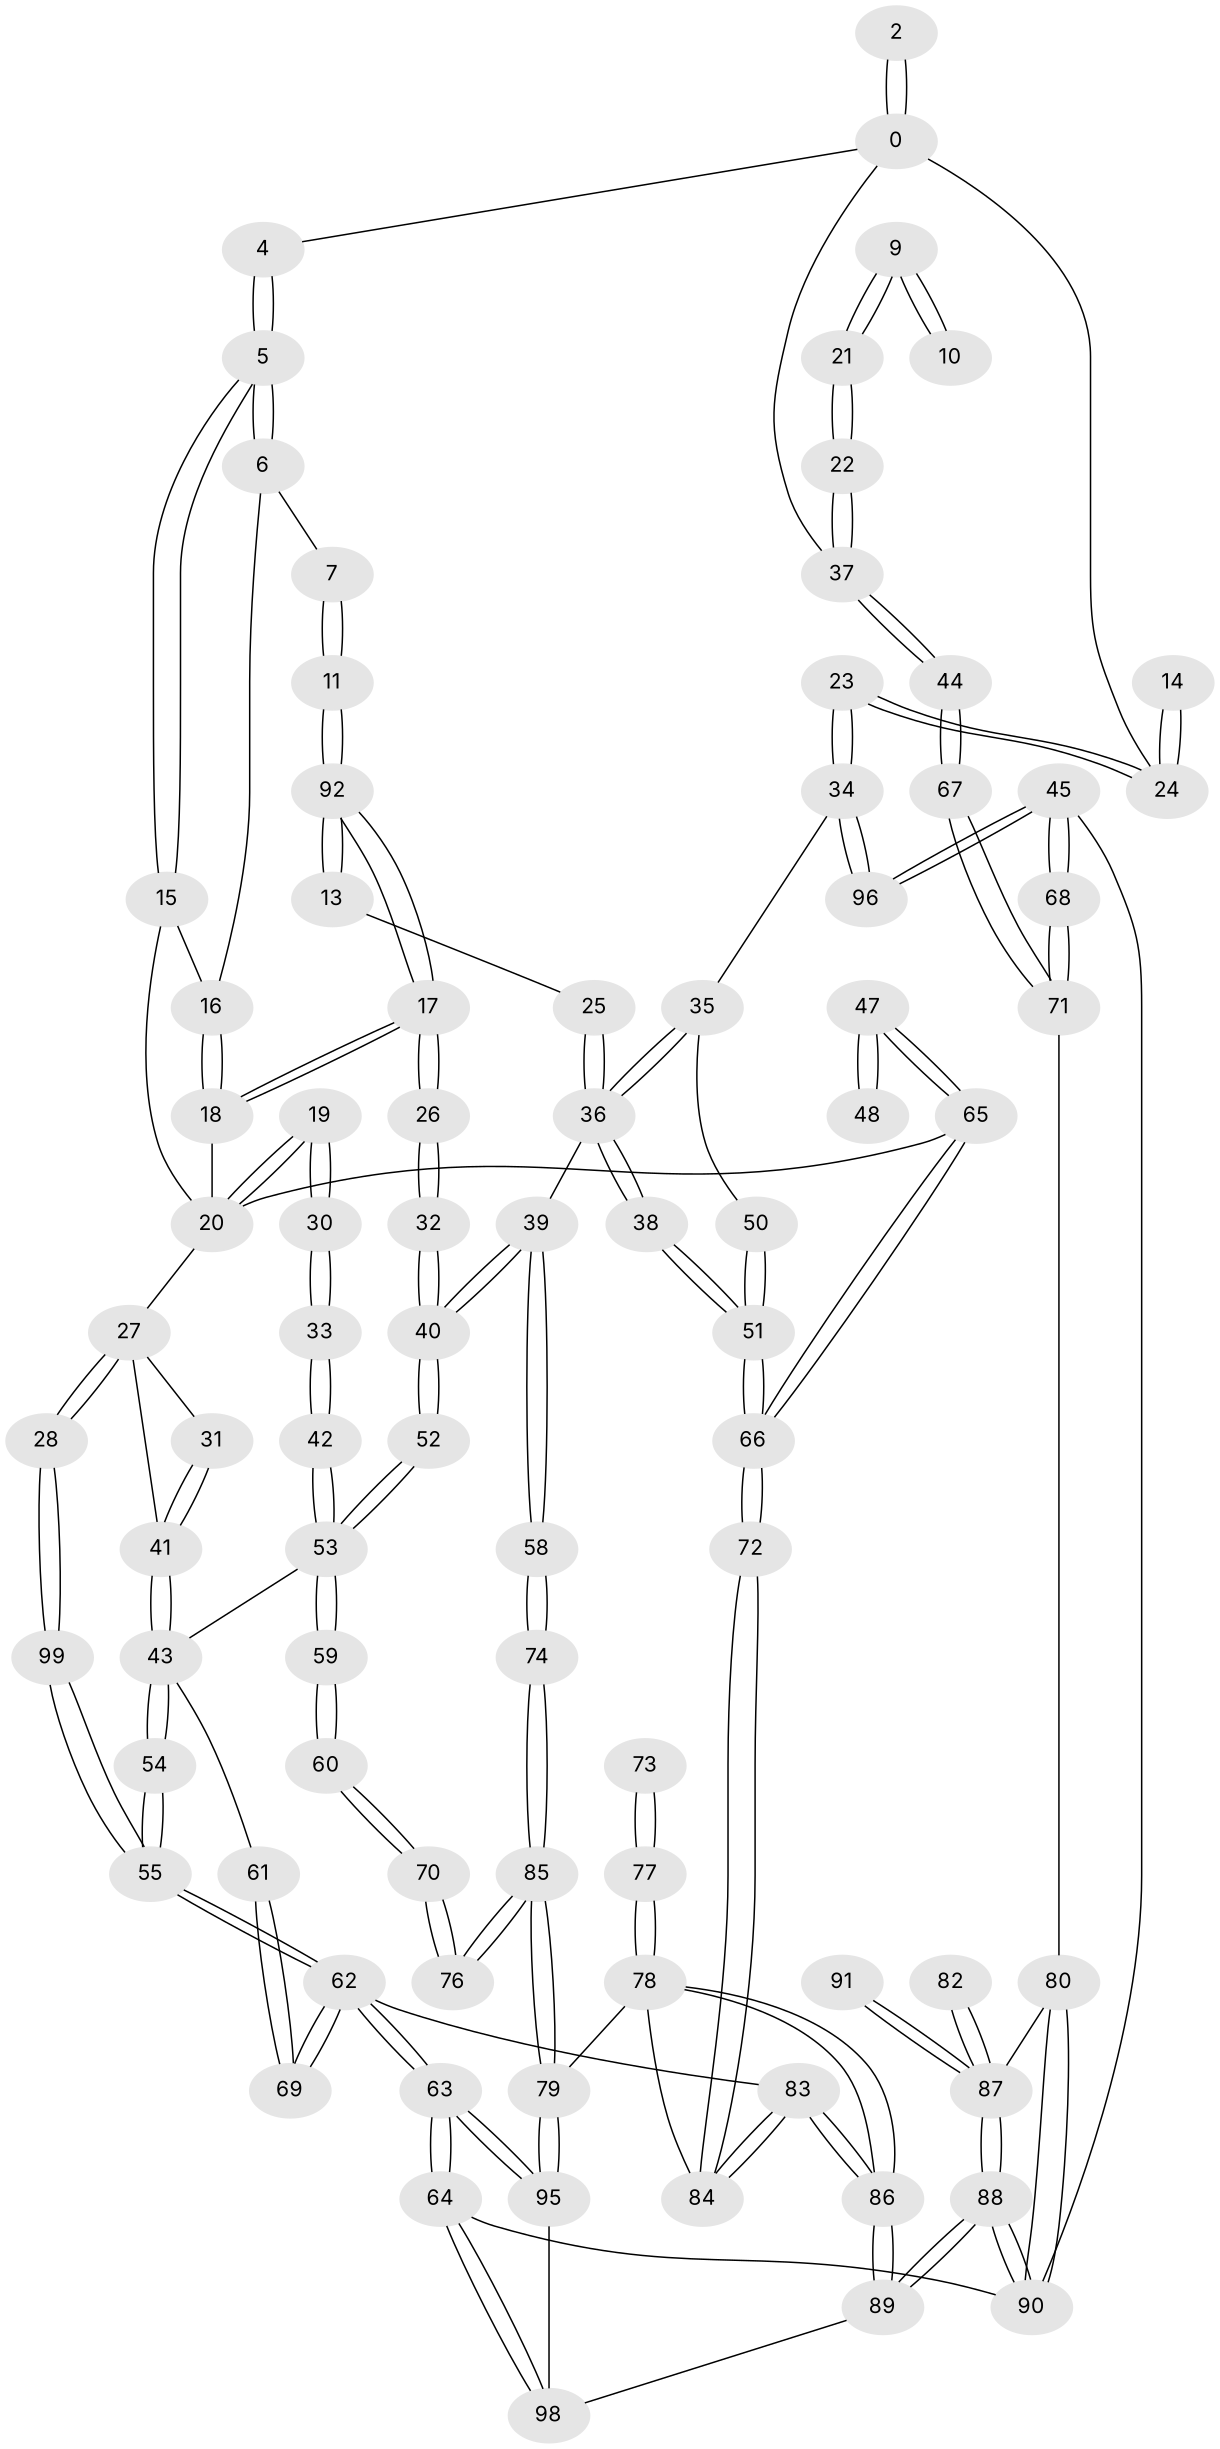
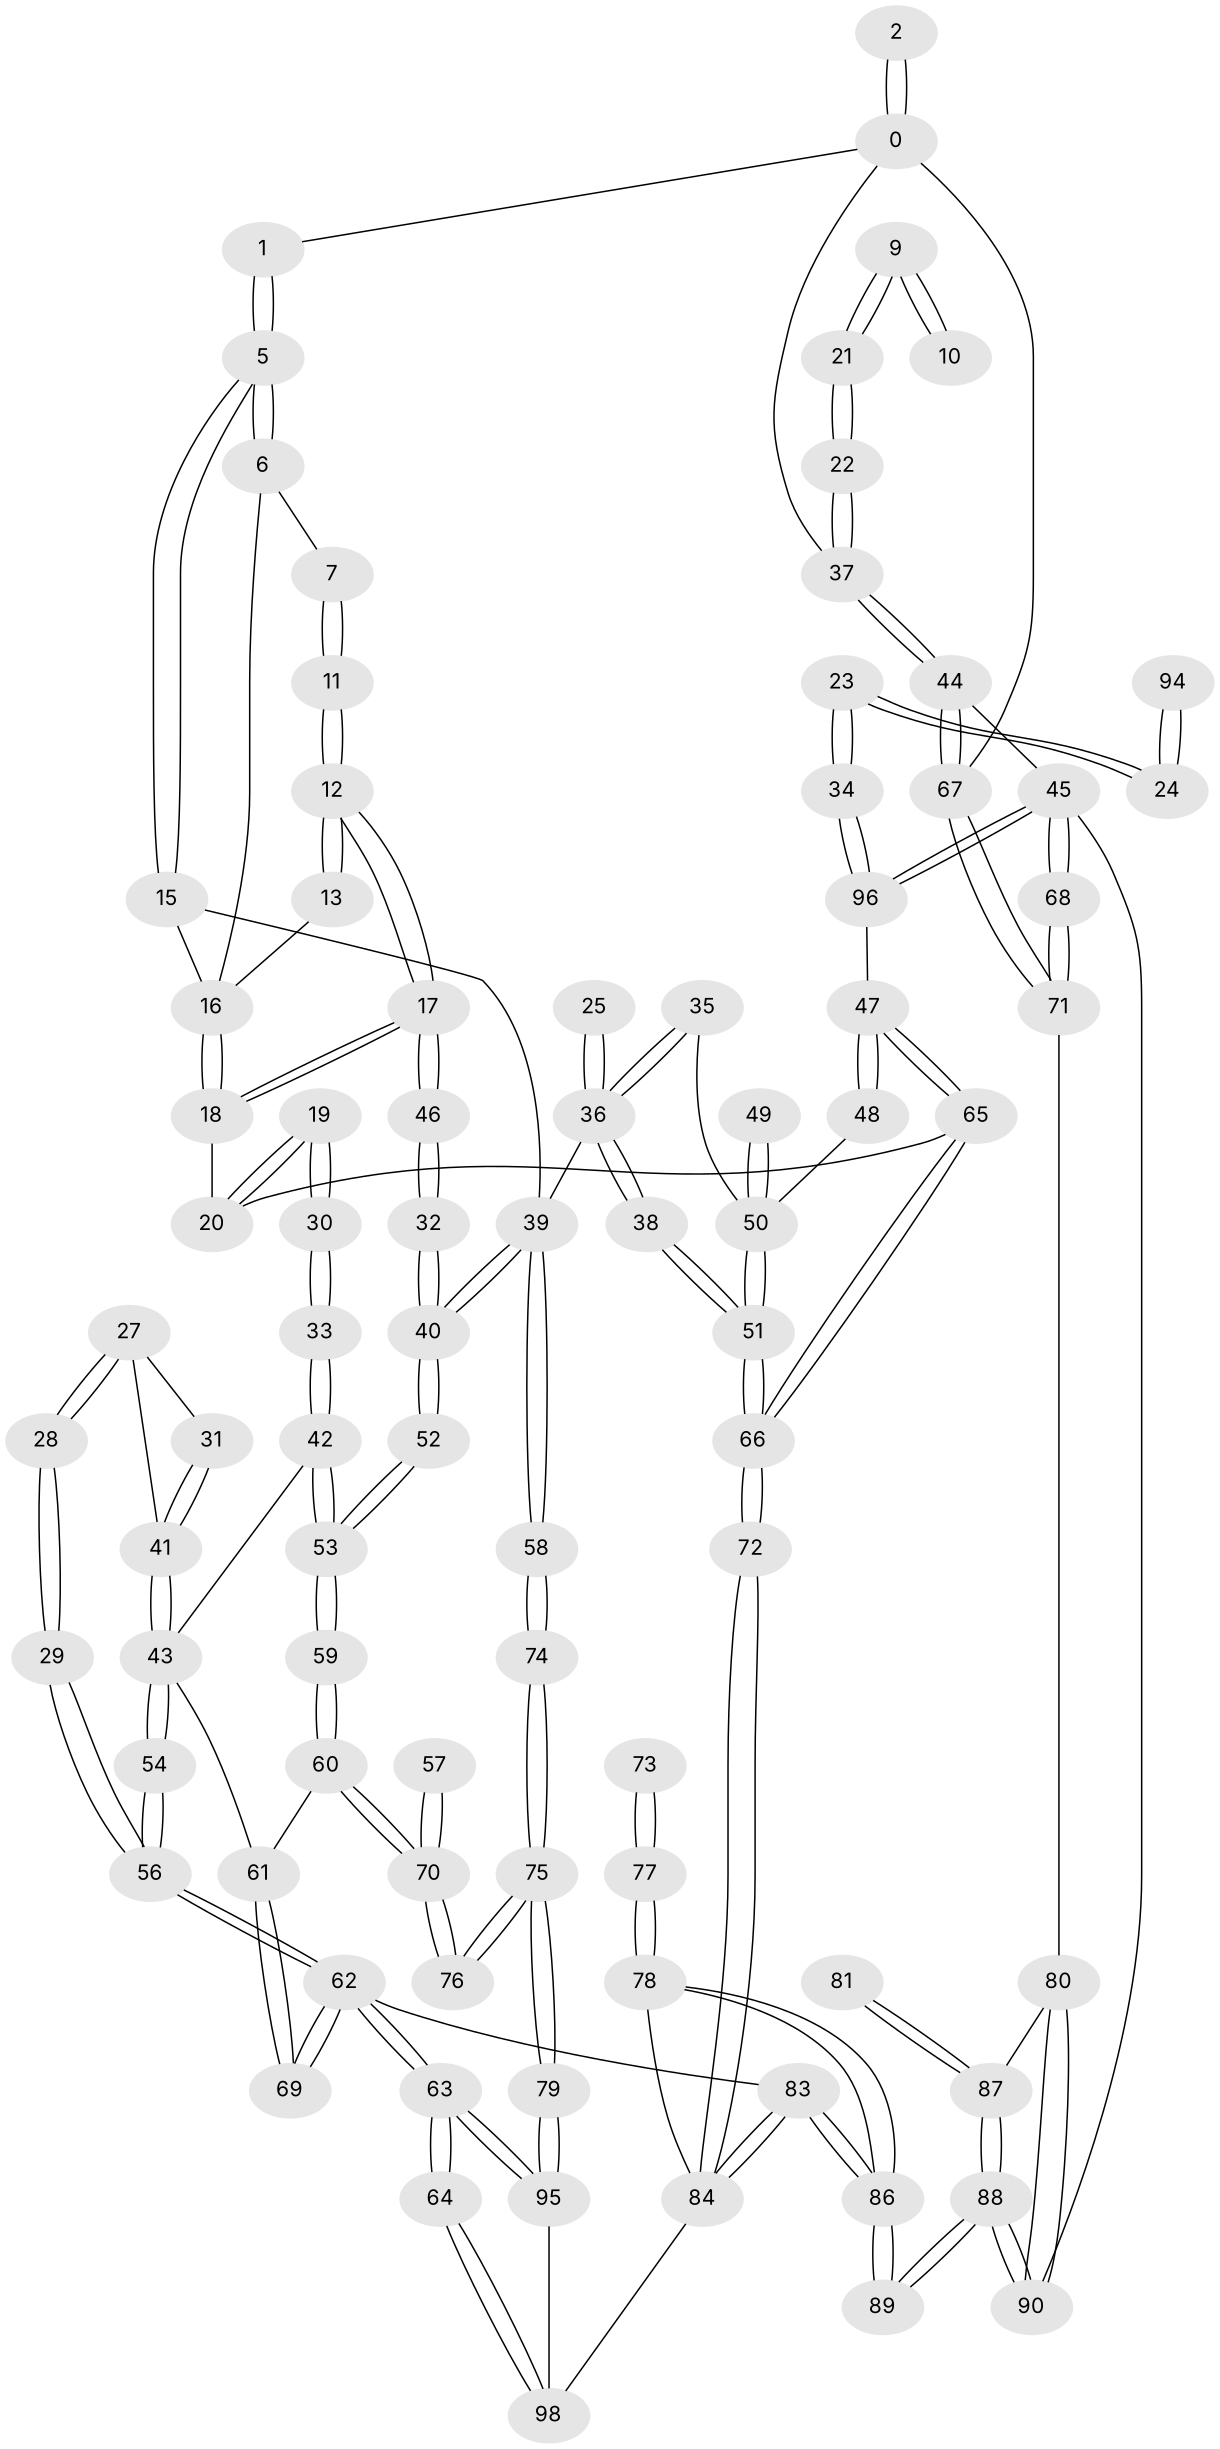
node "4": label "4" -> "1"
edge "0" -- "24": now "0" -- "67"
node "14": label "14" -> "94"
edge "44" -- "45": added
node "92": label "92" -> "12"
edge "34" -- "35": removed
edge "13" -- "25": now "13" -- "16"
edge "96" -- "47": added
edge "15" -- "20": now "15" -- "39"
node "26": label "26" -> "46"
node "49": added
edge "48" -- "50": added
edge "20" -- "27": removed
edge "53" -- "43": now "42" -- "43"
node "99": label "99" -> "29"
node "57": added
edge "60" -- "61": added
node "55": label "55" -> "56"
node "85": label "85" -> "75"
node "91": label "91" -> "81"
node "82": removed
edge "78" -- "79": removed
edge "64" -- "90": removed
edge "89" -- "98": now "84" -- "98"
